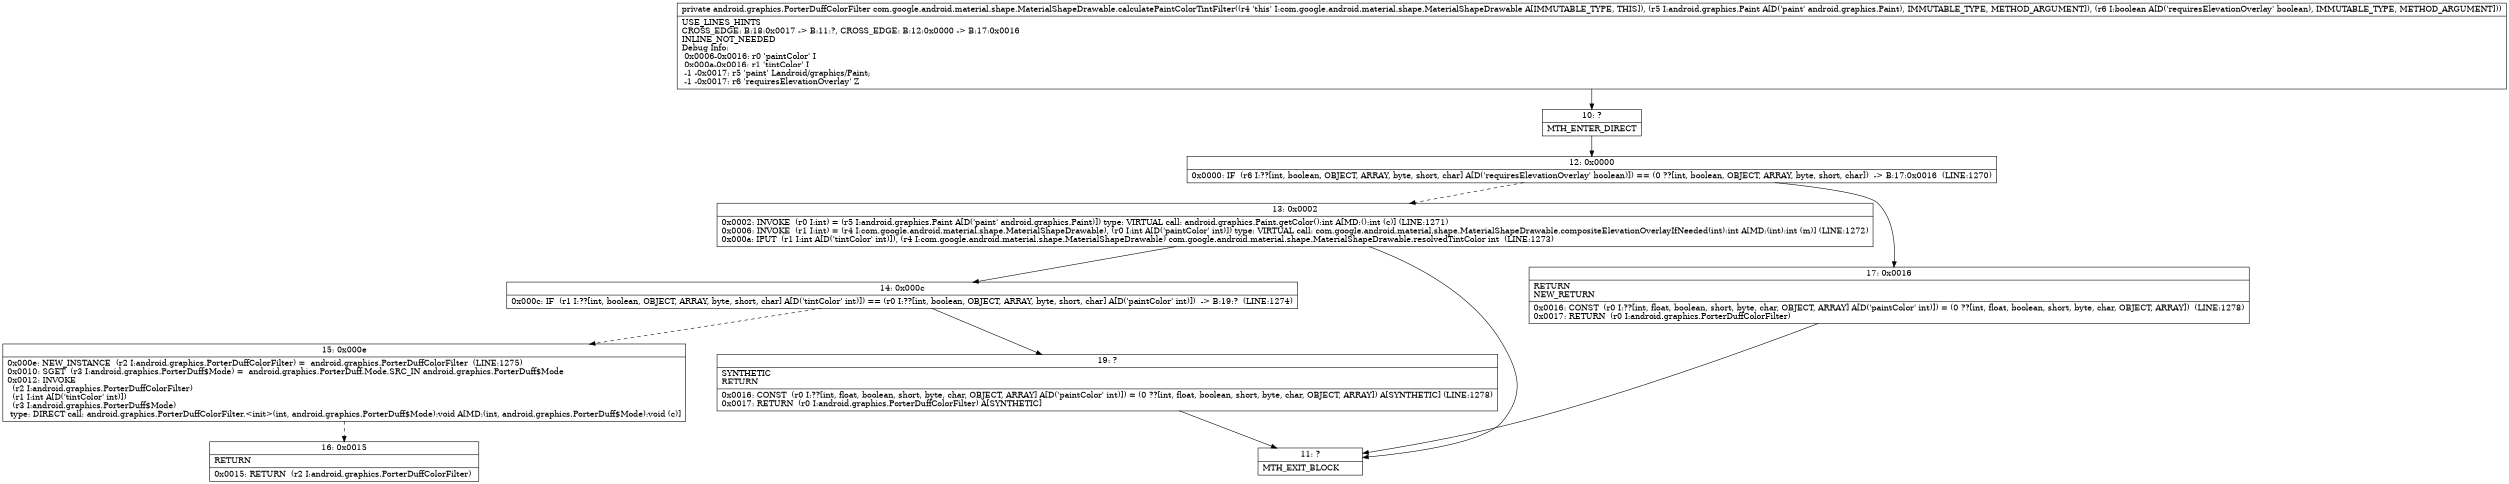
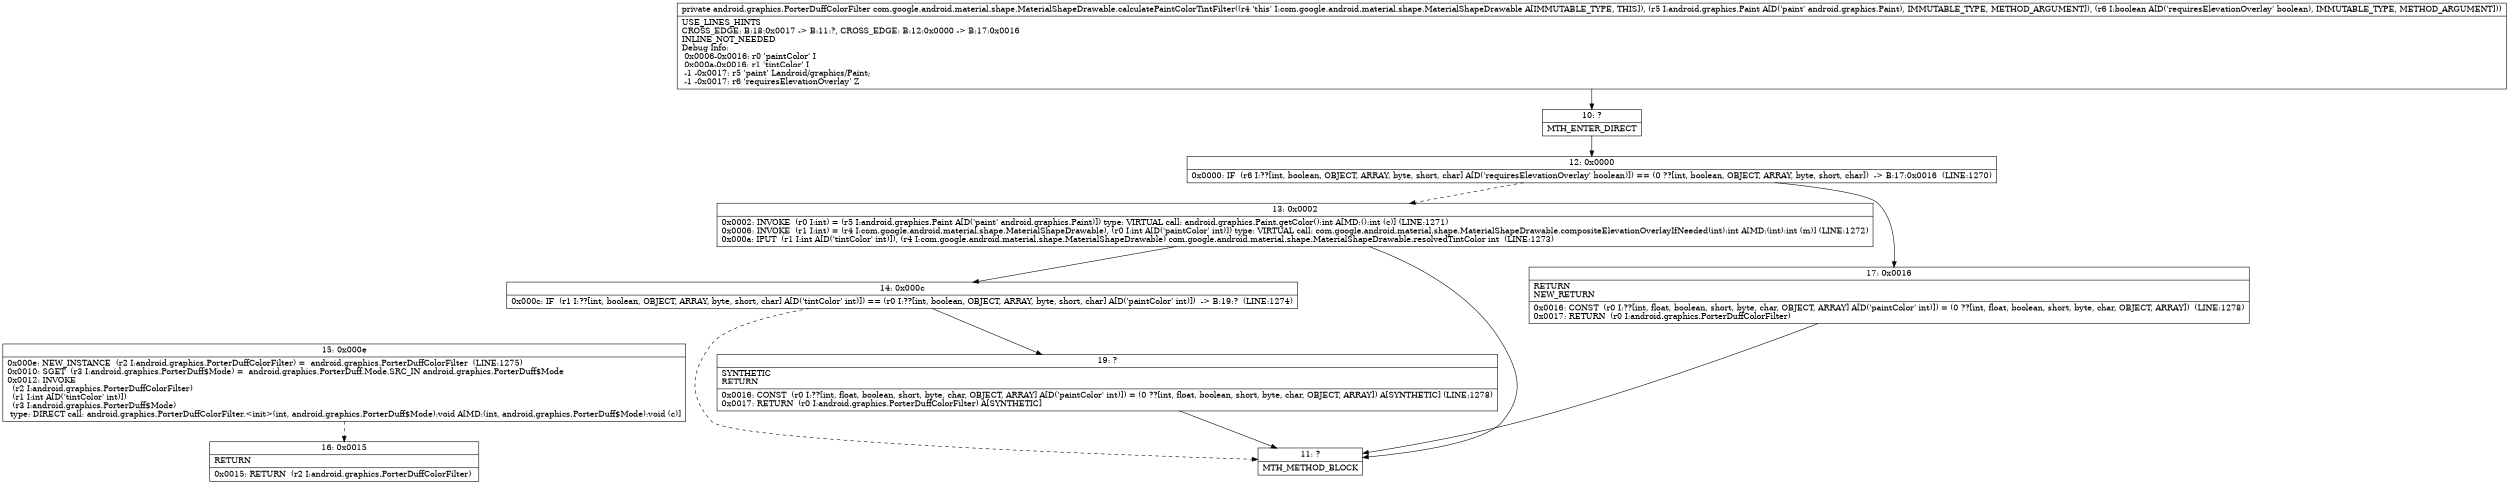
edge "14: 0x000c" -> "15: 0x000e": now "14: 0x000c" -> "11: ?"
node "11: ?": text "MTH_EXIT_BLOCK" -> "MTH_METHOD_BLOCK"
